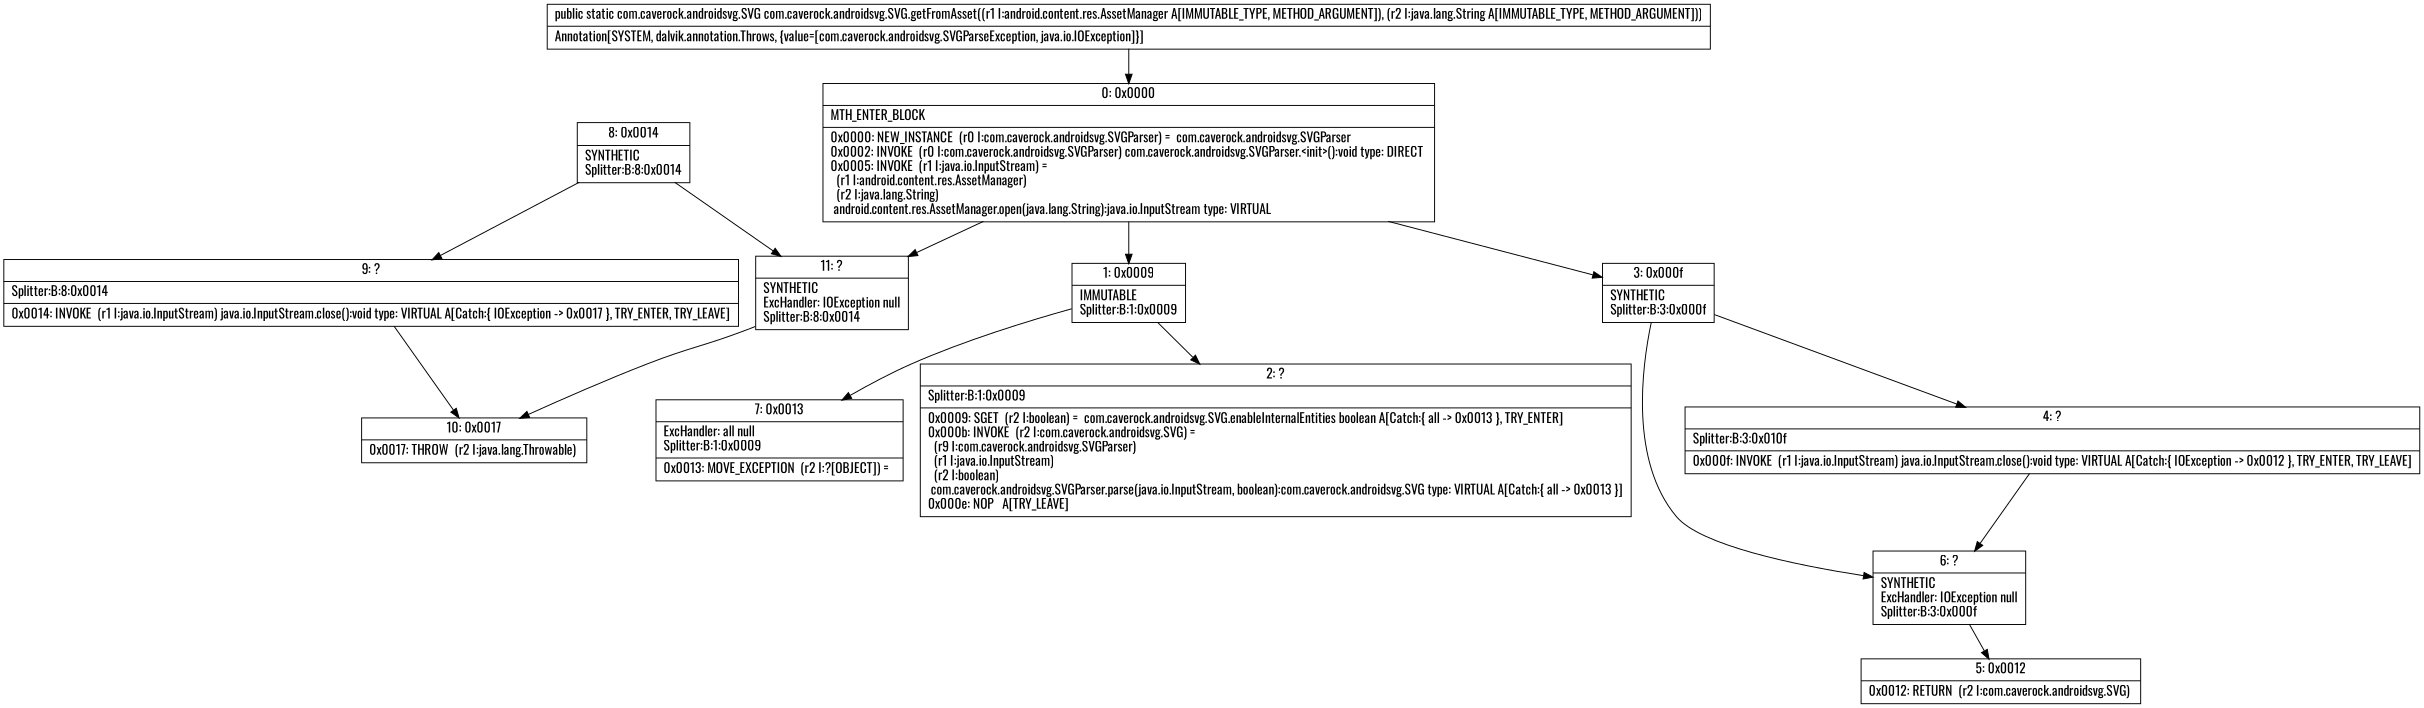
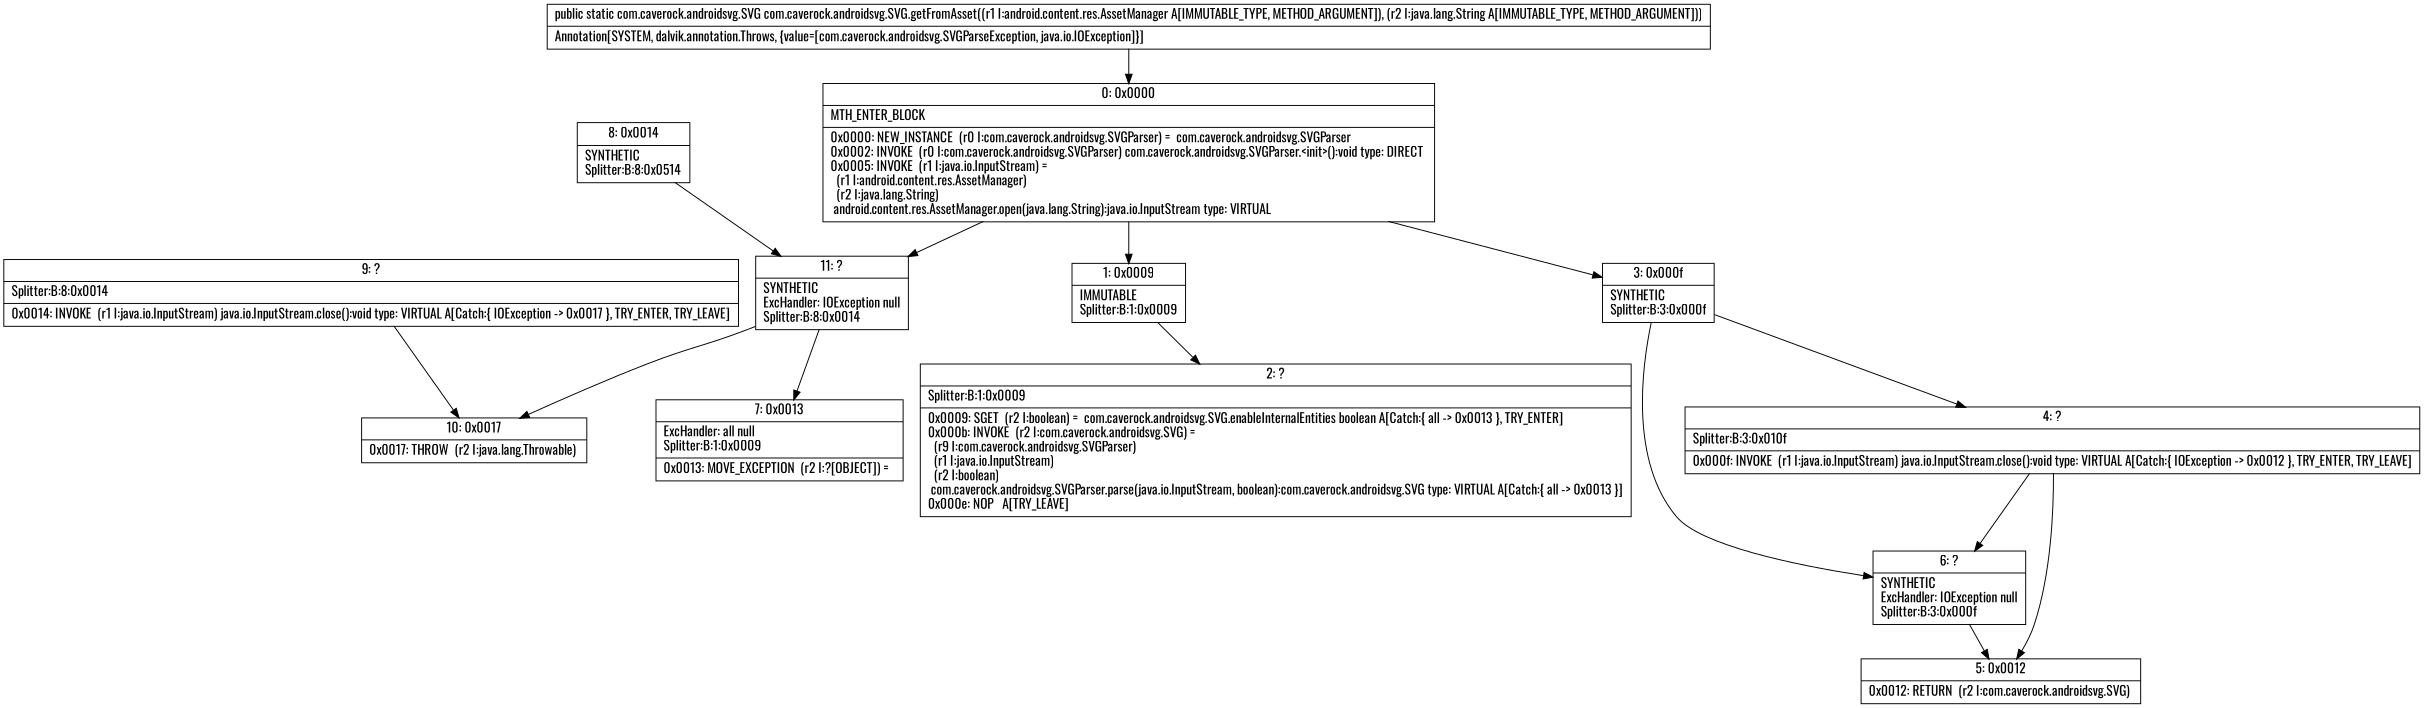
node "8: 0x0014": text "Splitter:B:8:0x0014" -> "Splitter:B:8:0x0514"
edge "8: 0x0014" -> "9: ?": removed
edge "1: 0x0009" -> "7: 0x0013": now "11: ?" -> "7: 0x0013"
edge "4: ?" -> "5: 0x0012": added
